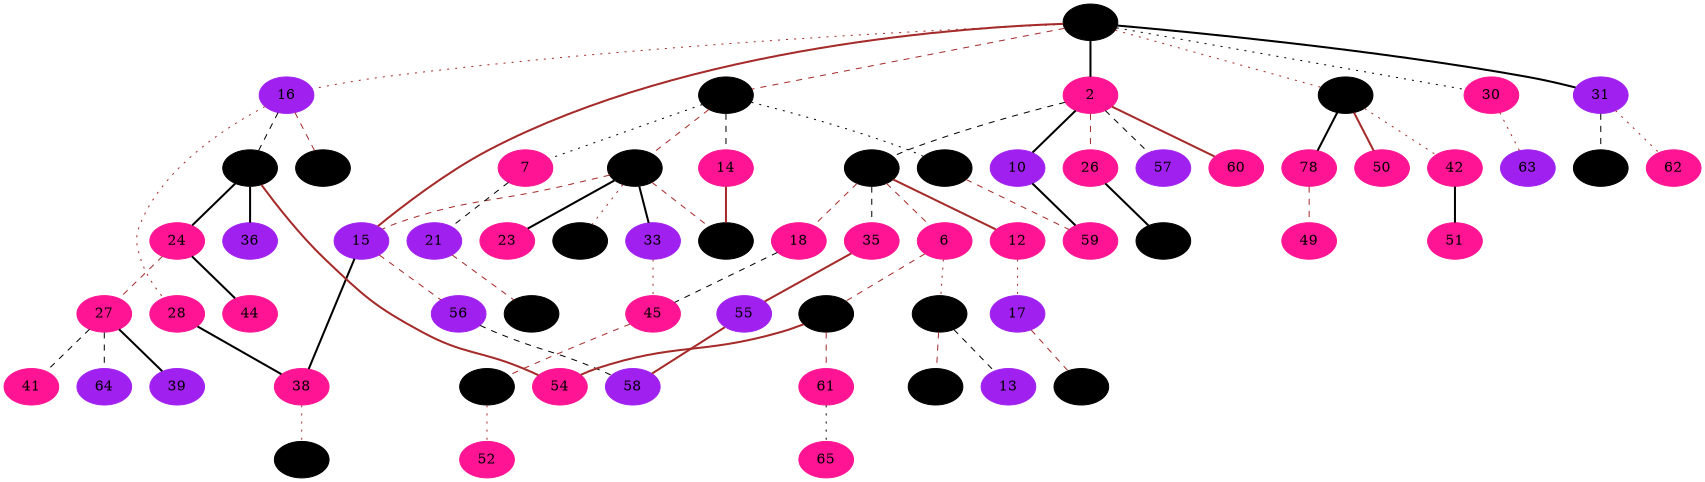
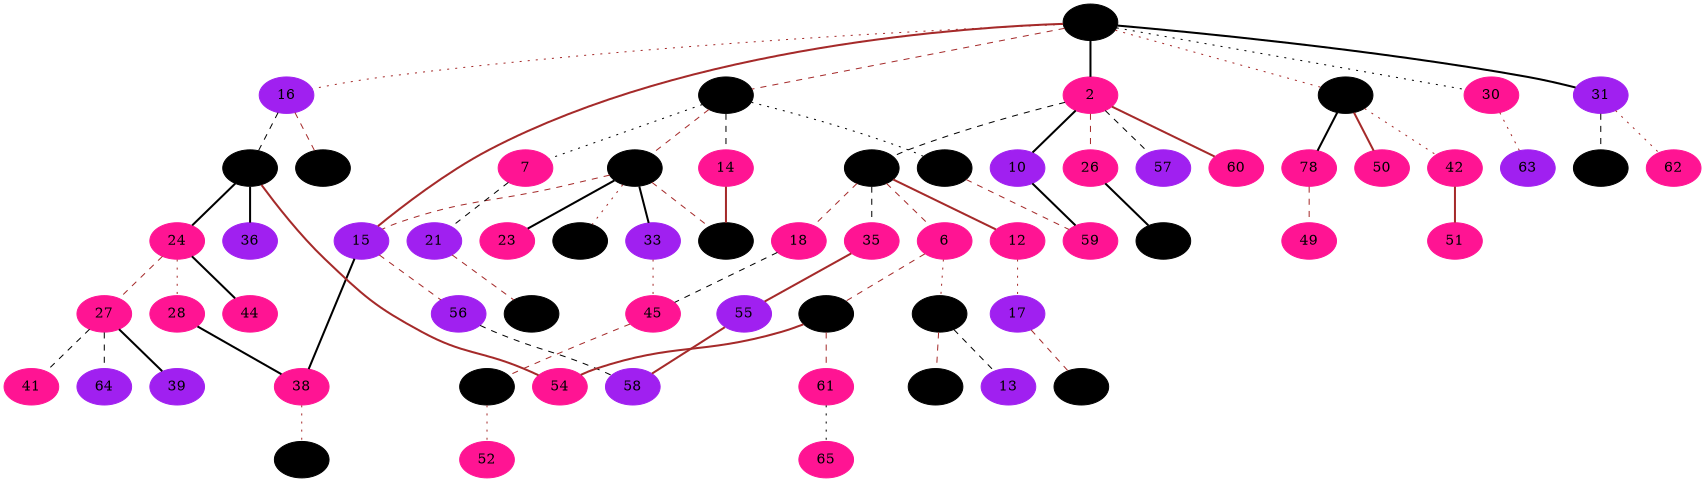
edge "16" -- "28": now "24" -- "28"
edge "42" -- "51": color black -> brown
